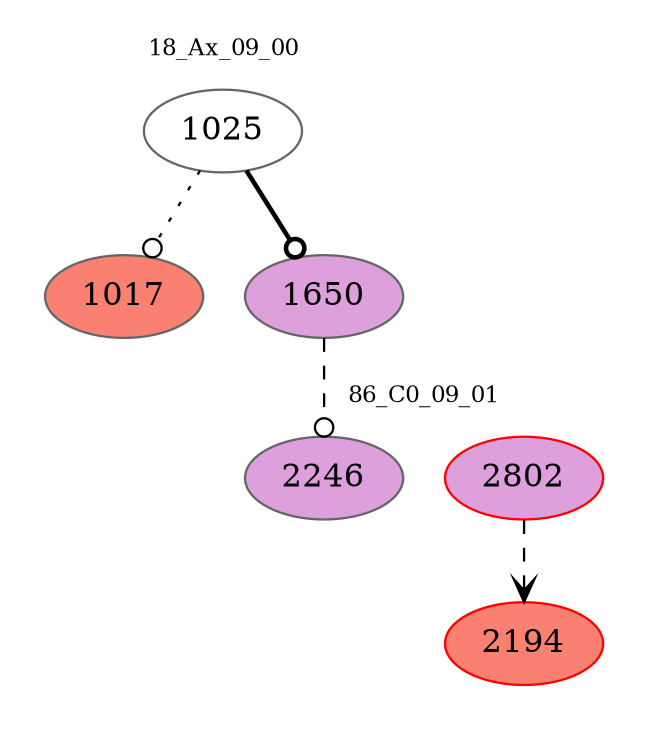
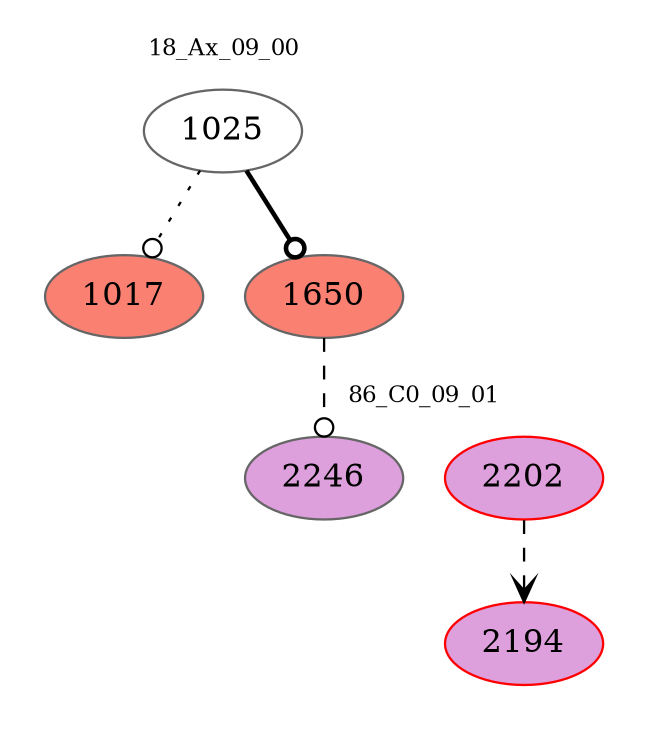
node "1650": fillcolor plum -> salmon
node "2802": label "2802" -> "2202"
node "2194": fillcolor salmon -> plum
